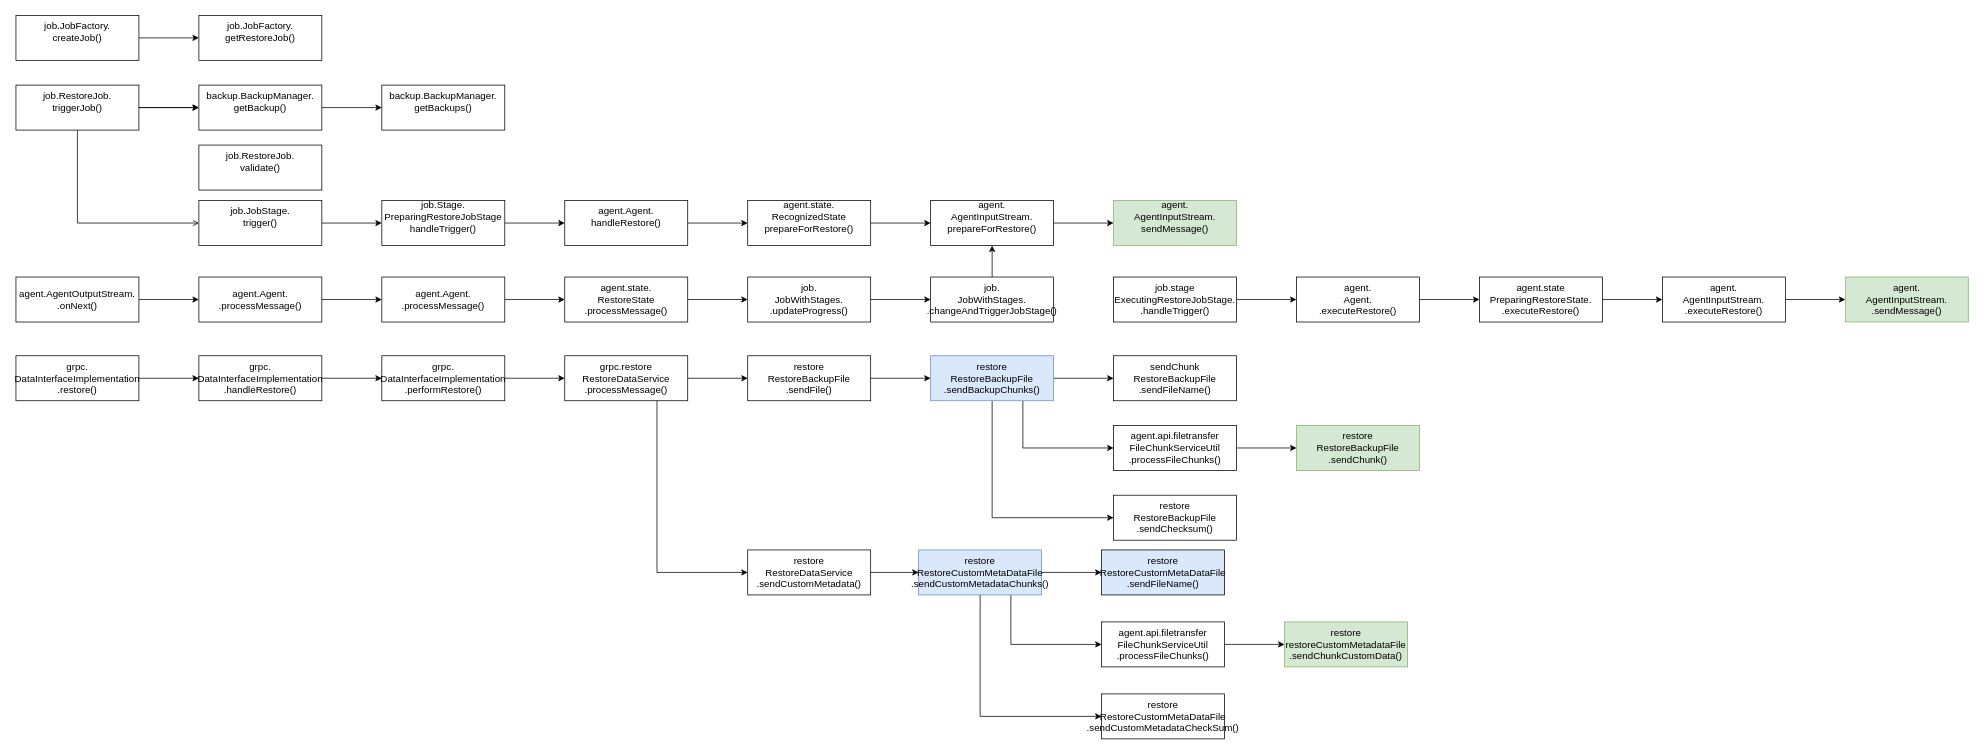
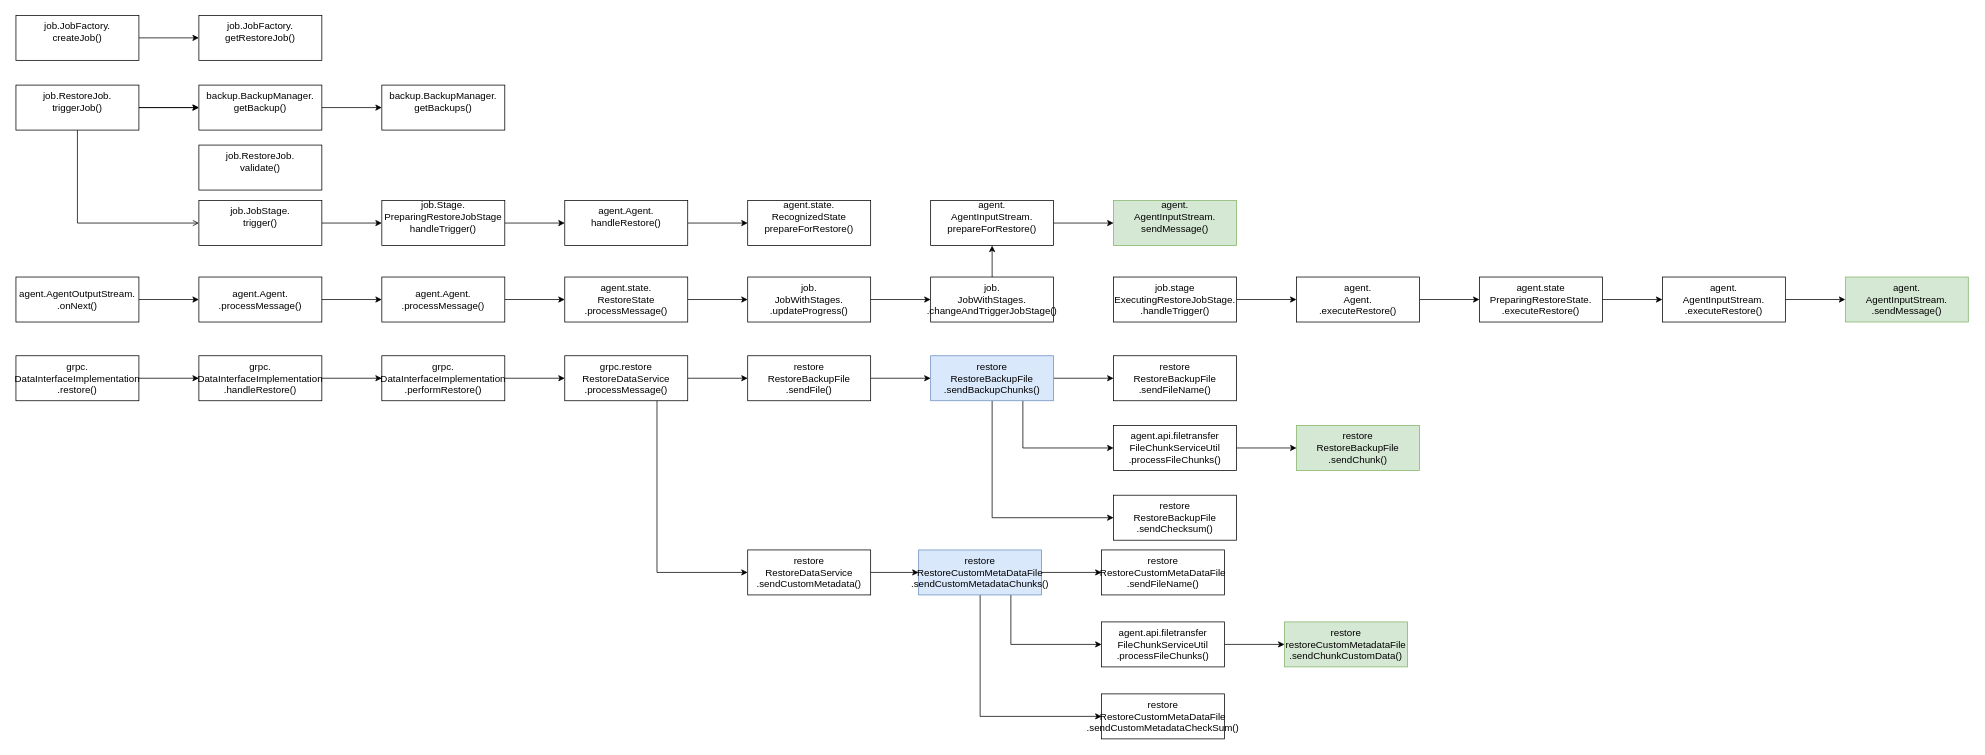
edge "agent.state. RecognizedState prepareForRestore()" -> "agent. AgentInputStream. prepareForRestore()": removed
node "sendChunk RestoreBackupFile .sendFileName()": label "sendChunk RestoreBackupFile .sendFileName()" -> "restore RestoreBackupFile .sendFileName()"
node "restore RestoreCustomMetaDataFile .sendFileName()": fillcolor #dae8fc -> #ffffff
